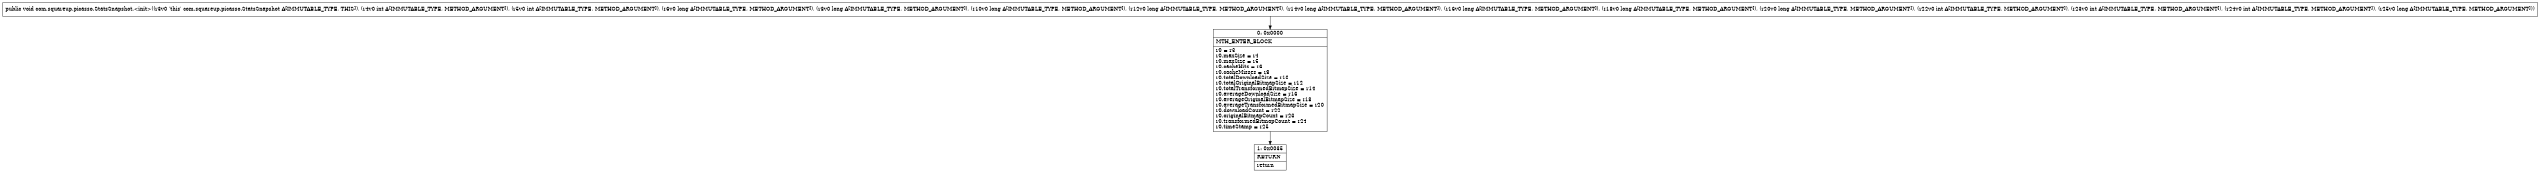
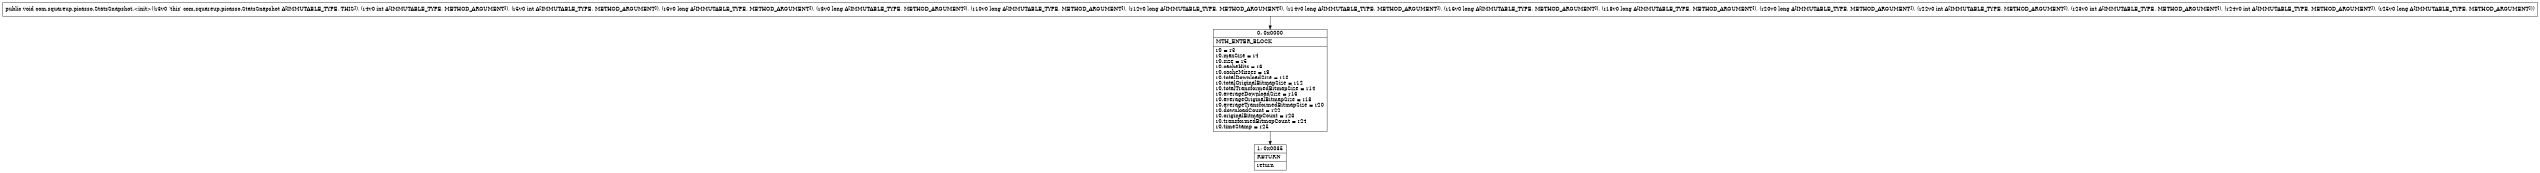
node "0: 0x0000": text "r0.maxSize = r5" -> "r0.size = r5"
